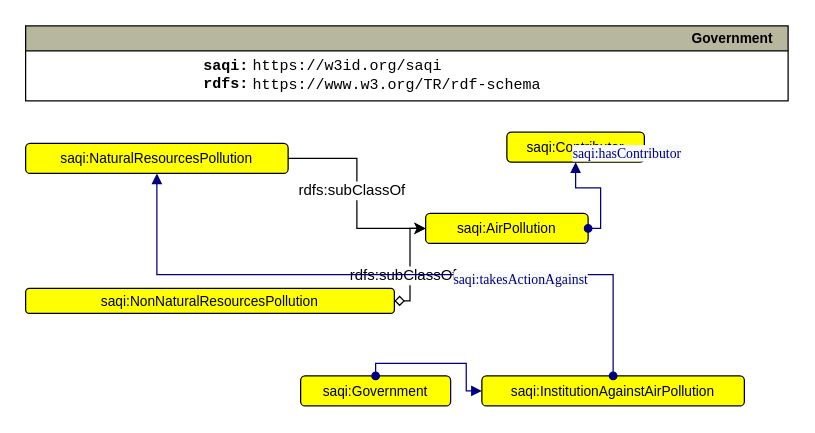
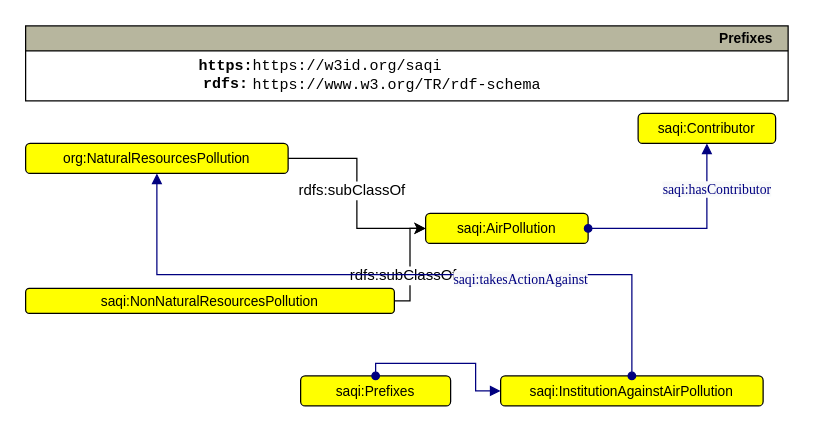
node "Government": label "Government" -> "Prefixes"
node "saqi: rdfs:": label "saqi: rdfs:" -> "https: rdfs:"
node "saqi:Contributor": moved (576, 147) -> (707, 128)
node "saqi:NaturalResourcesPollution": label "saqi:NaturalResourcesPollution" -> "org:NaturalResourcesPollution"
edge "saqi:AirPollution" -- "saqi:NonNaturalResourcesPollution": arrowhead diamond -> none
node "saqi:Government": label "saqi:Government" -> "saqi:Prefixes"
node "saqi:InstitutionAgainstAirPollution": moved (613, 391) -> (632, 391)
